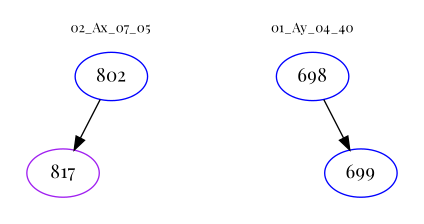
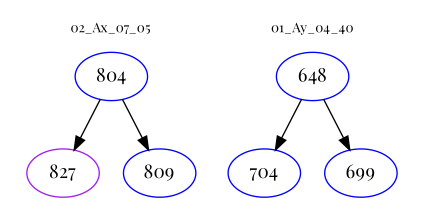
node "802": label "802" -> "804"
node "698": label "698" -> "648"
node "817": label "817" -> "827"
node "809": added
node "704": added
